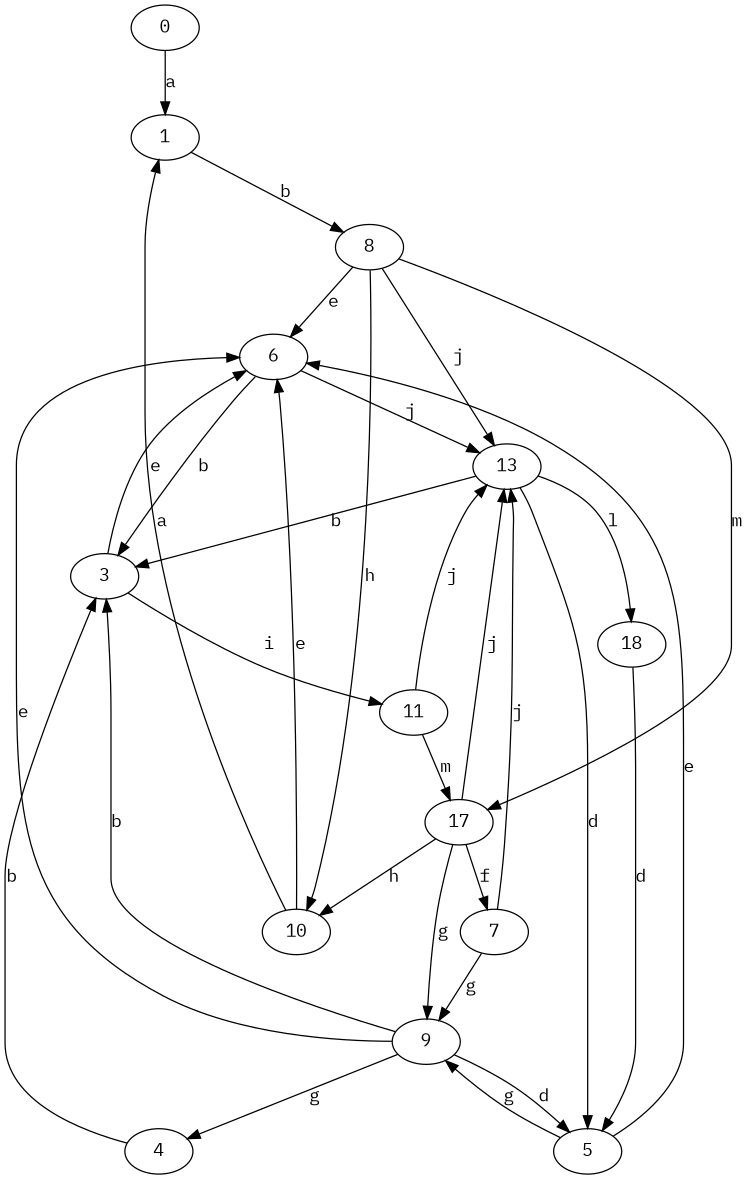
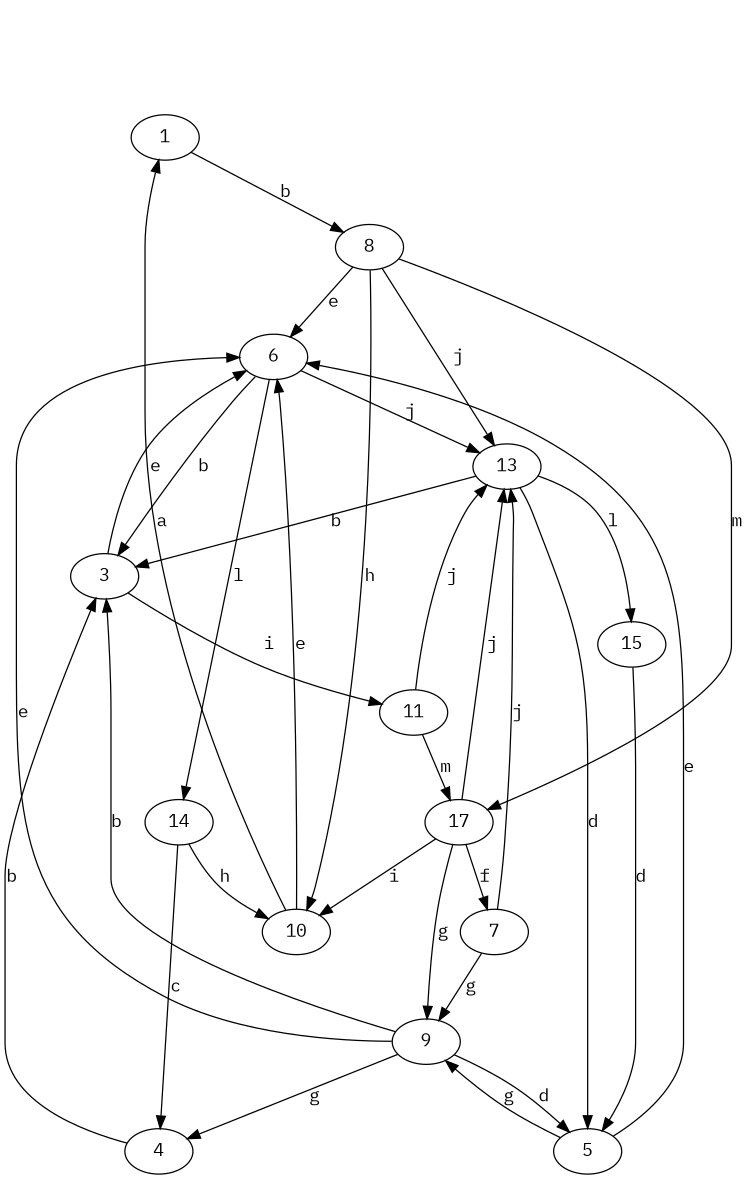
node "0": removed
node "18": label "18" -> "15"
node "14": added
edge "17" -> "10": label "h" -> "i"
